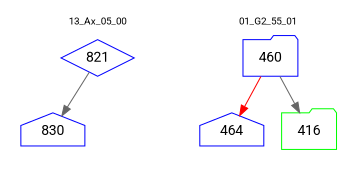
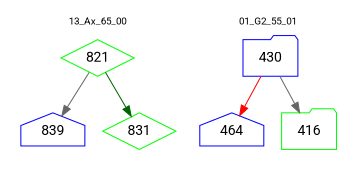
cluster "13_Ax_05_00": label "13_Ax_05_00" -> "13_Ax_65_00"
node "821": color blue -> green
node "460": label "460" -> "430"
node "830": label "830" -> "839"
node "831": added
